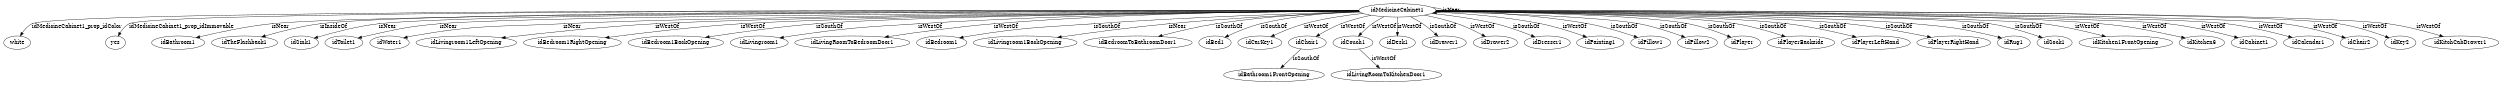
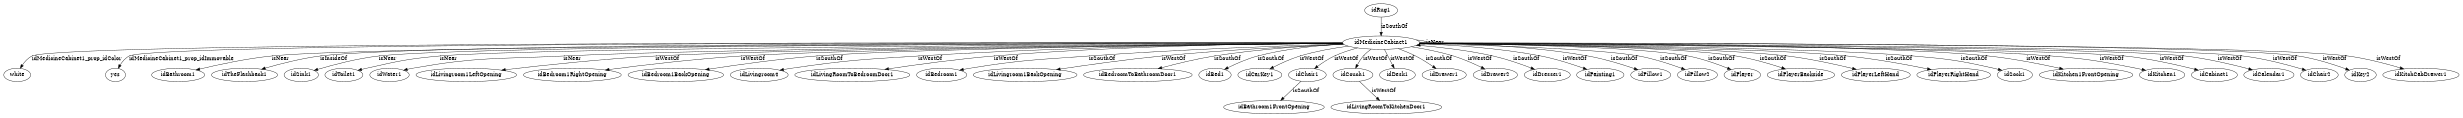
edge "idMedicineCabinet1" -> "idRug1": reversed
edge "idMedicineCabinet1" -> "idLivingroom1BackOpening": label "isNear" -> "isWestOf"
node "idLivingroom1": label "idLivingroom1" -> "idLivingroom4"
node "idKitchen6": label "idKitchen6" -> "idKitchen1"
